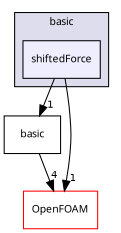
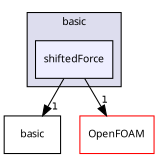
edge "basic" -> "OpenFOAM": removed
